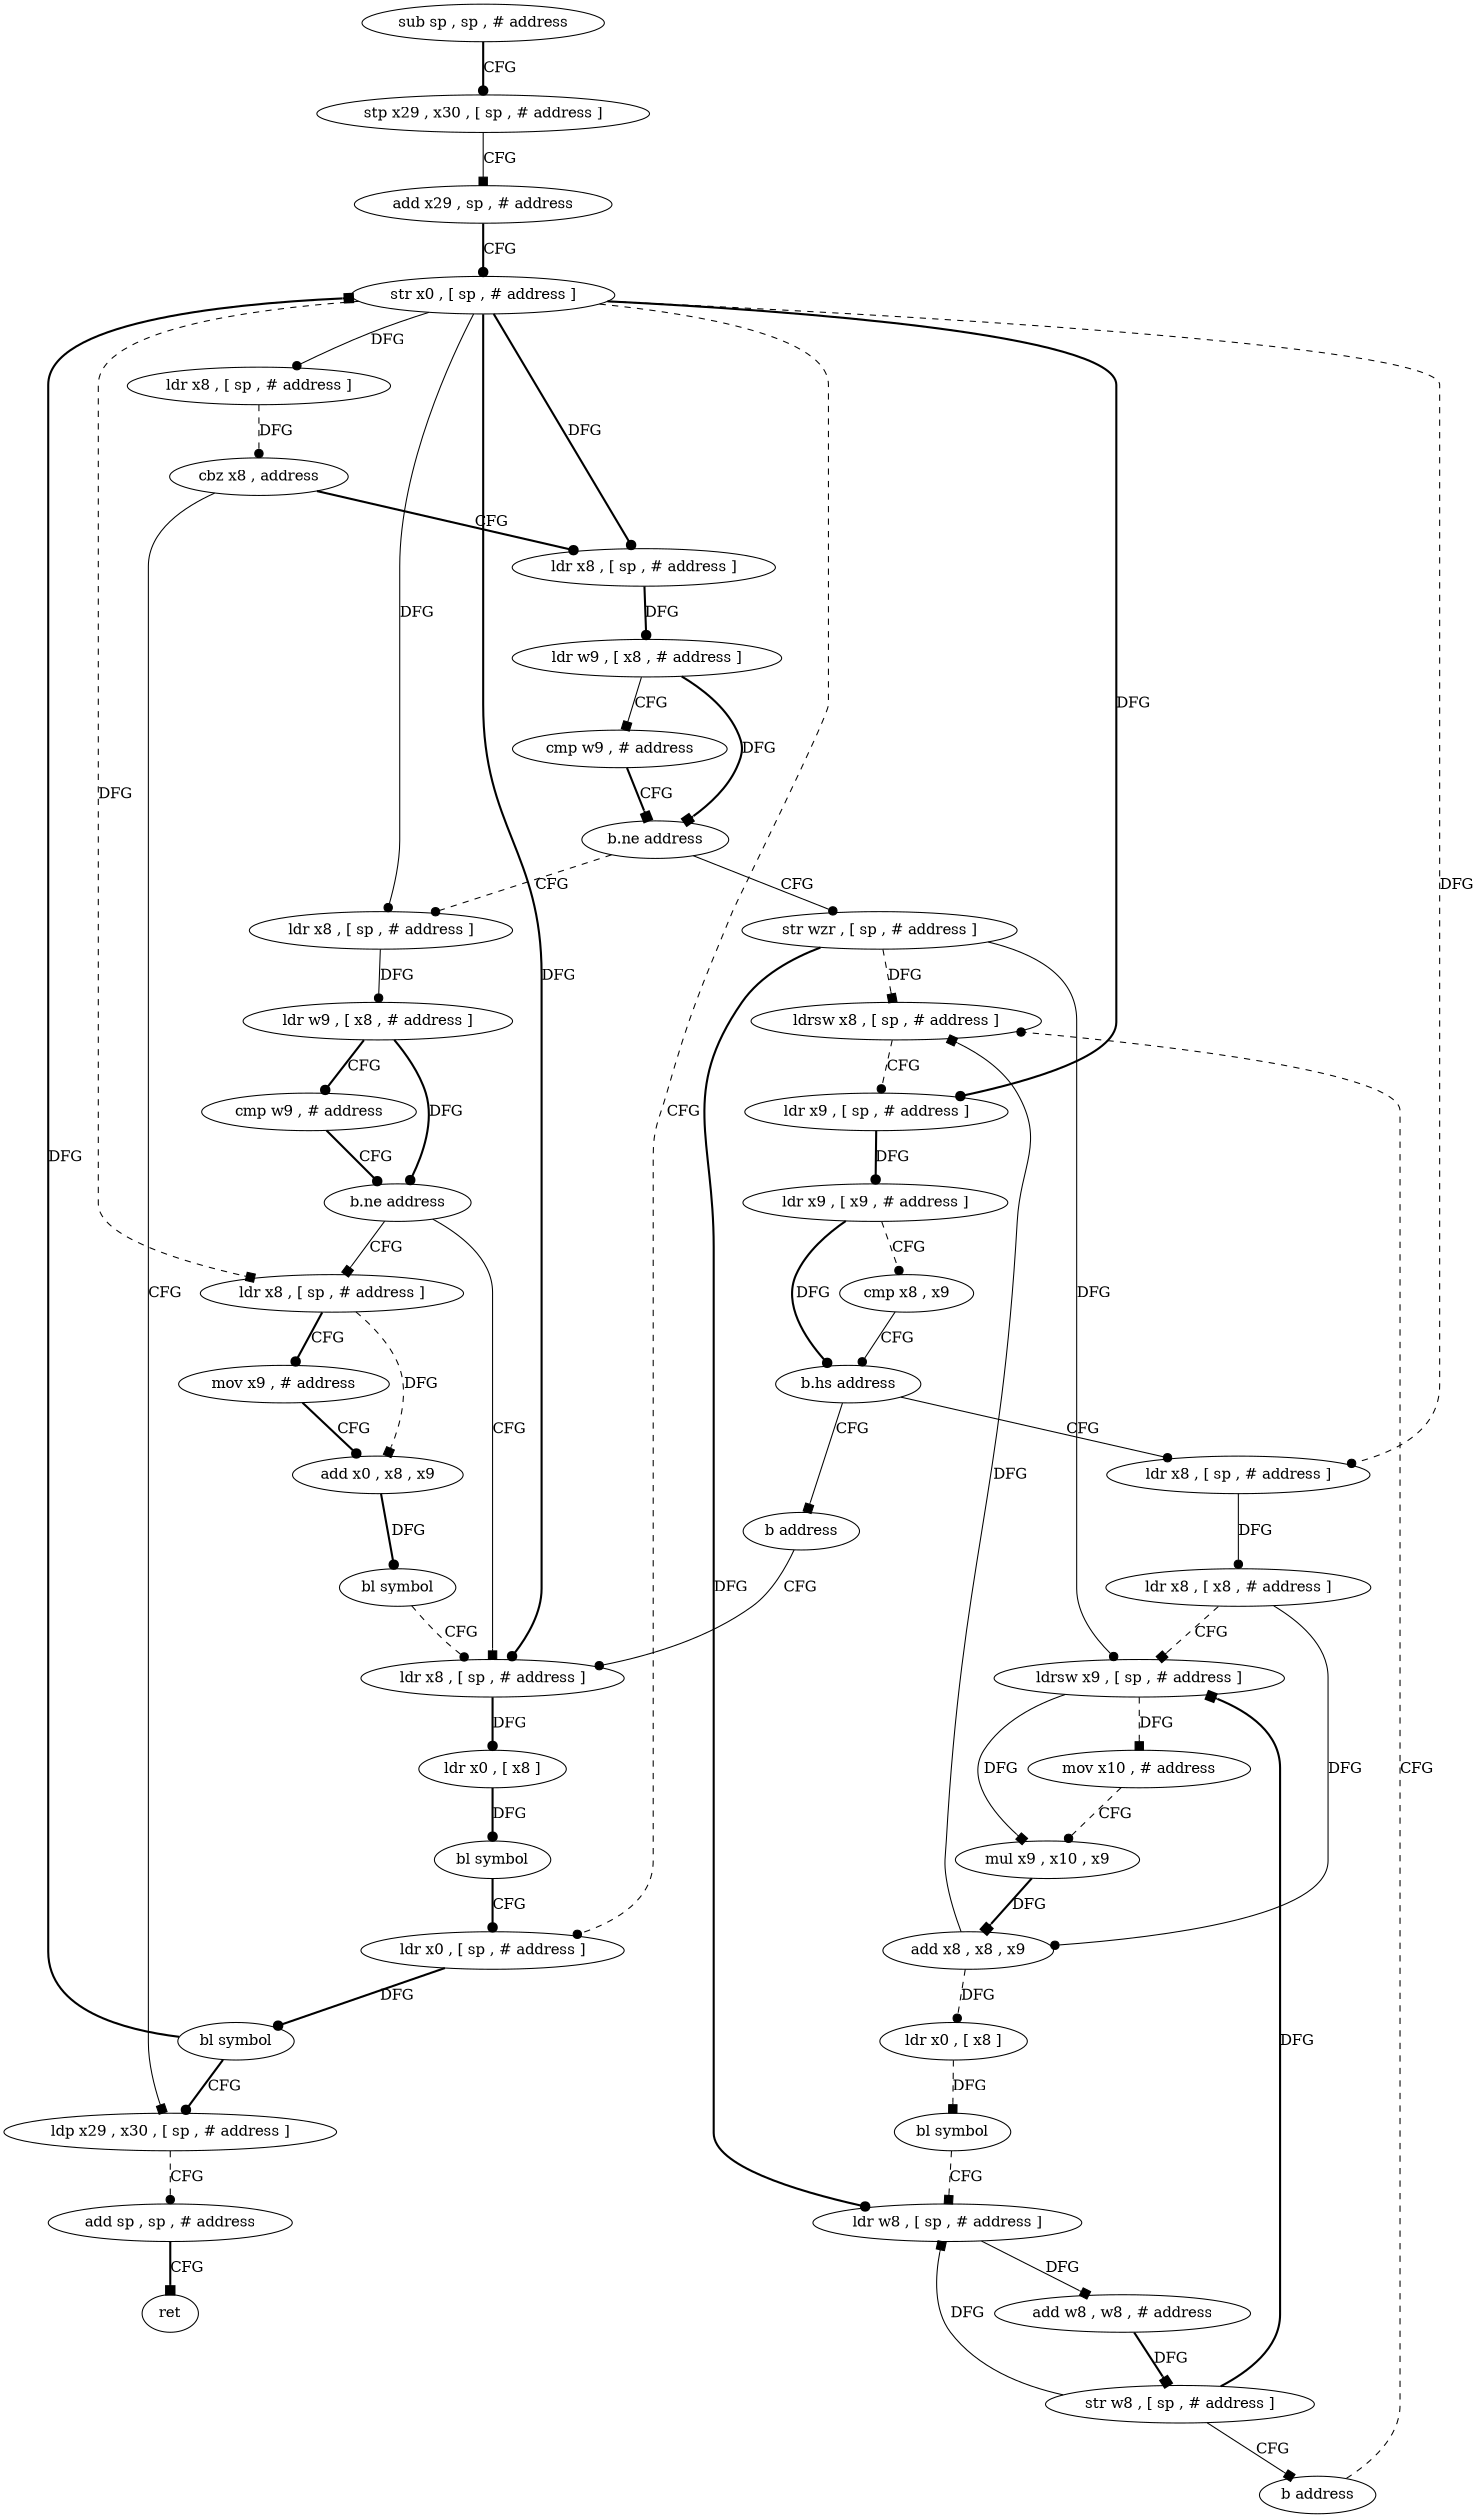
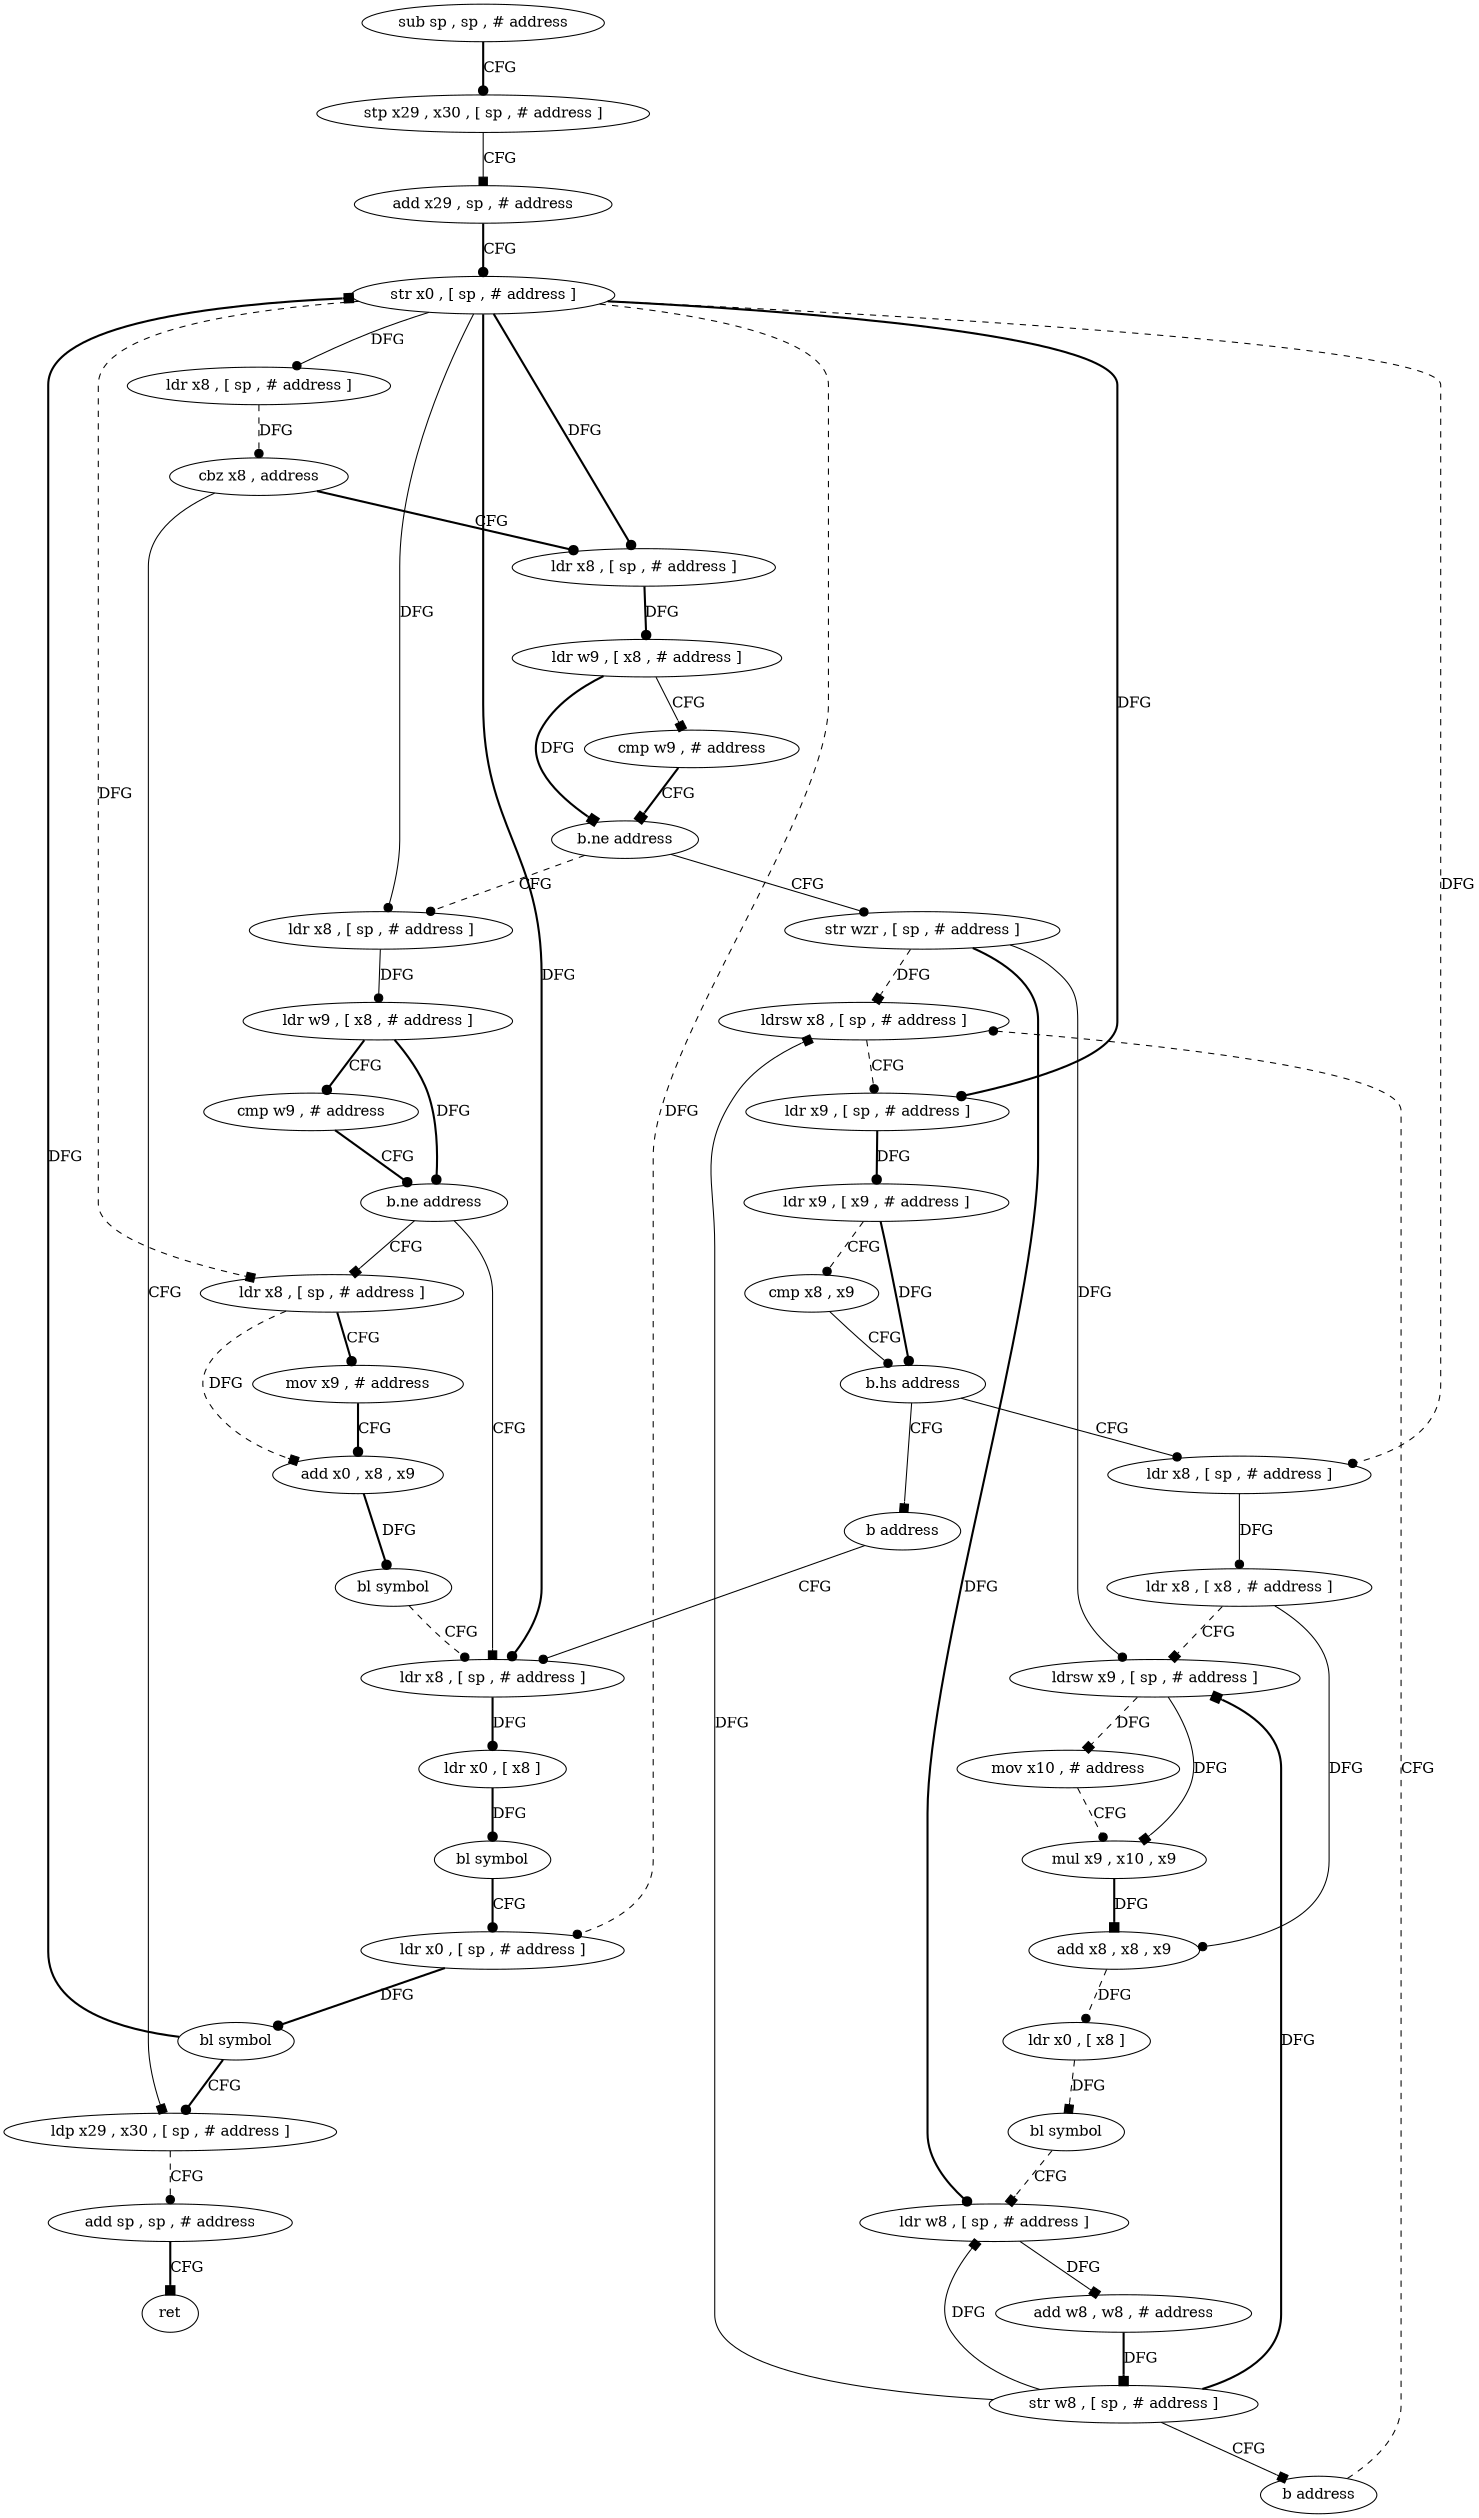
edge "str x0 , [ sp , # address ]" -> "ldr x0 , [ sp , # address ]": label "CFG" -> "DFG"
edge "add x8 , x8 , x9" -> "ldrsw x8 , [ sp , # address ]": now "str w8 , [ sp , # address ]" -> "ldrsw x8 , [ sp , # address ]"
